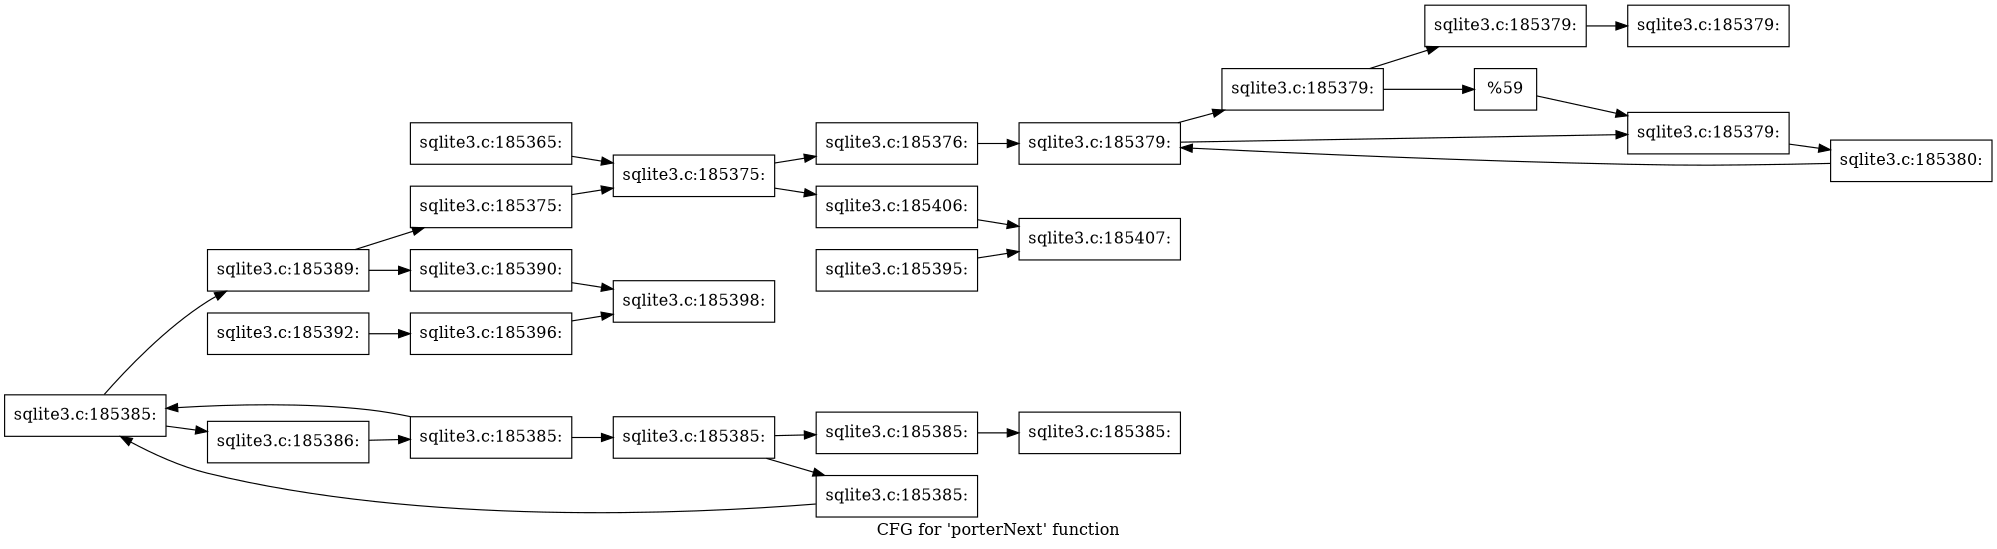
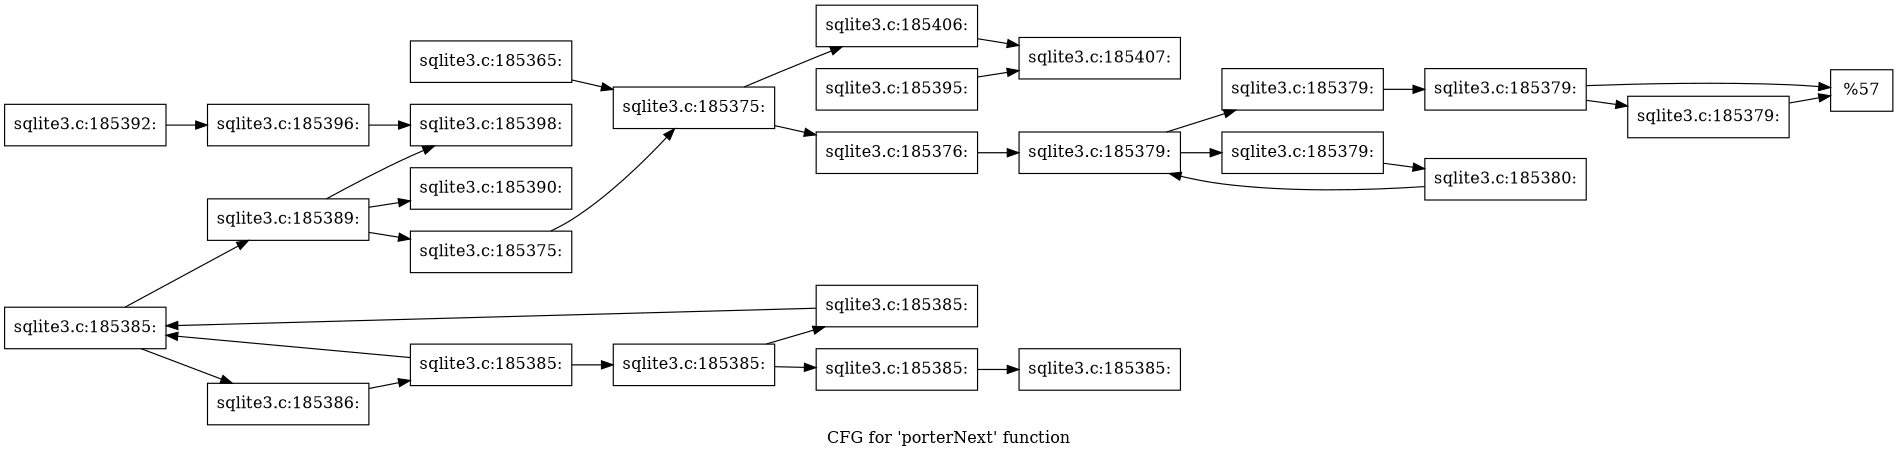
node "%59": removed
node "%57": added
edge "sqlite3.c:185390:" -> "sqlite3.c:185398:": now "sqlite3.c:185389:" -> "sqlite3.c:185398:"
